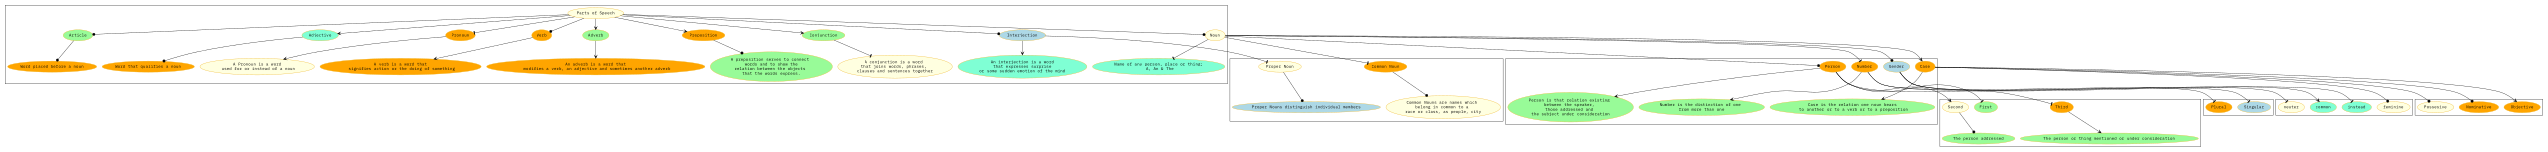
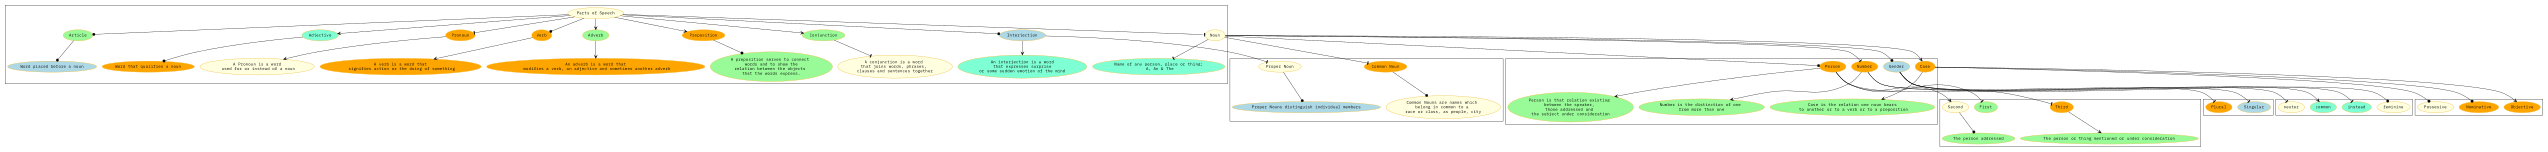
edge "Parts of Speech" -> "Noun": arrowhead dot -> tee
node "Word placed before a noun": fillcolor orange -> lightblue
edge "Case" -> "feminine": now "Gender" -> "feminine"
